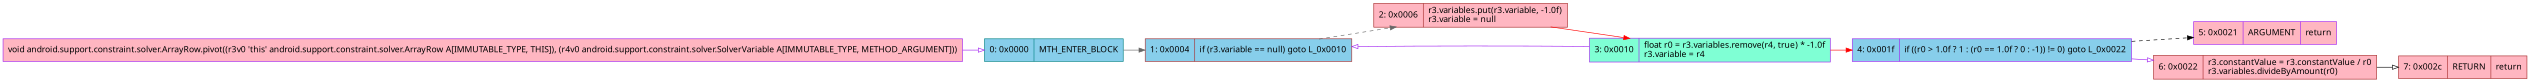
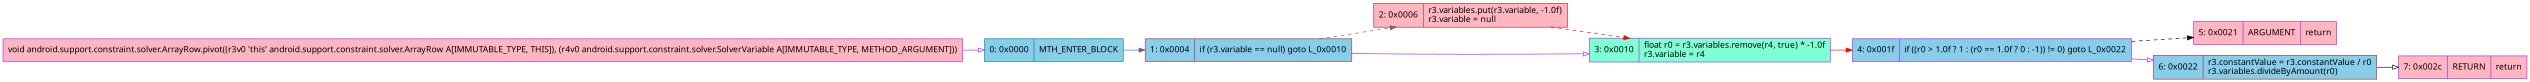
edge "2: 0x0006" -> "3: 0x0010": style solid -> dashed
edge "3: 0x0010" -> "1: 0x0004": reversed
node "6: 0x0022": fillcolor lightpink -> skyblue
node "7: 0x002c": color brown -> purple
